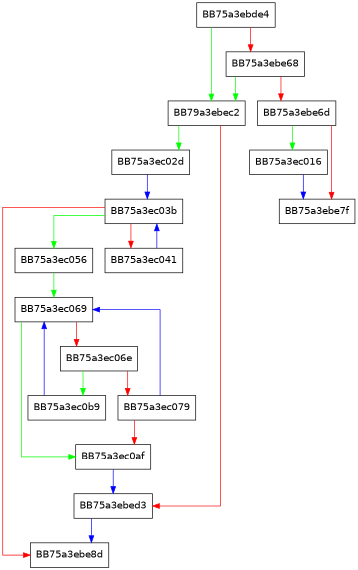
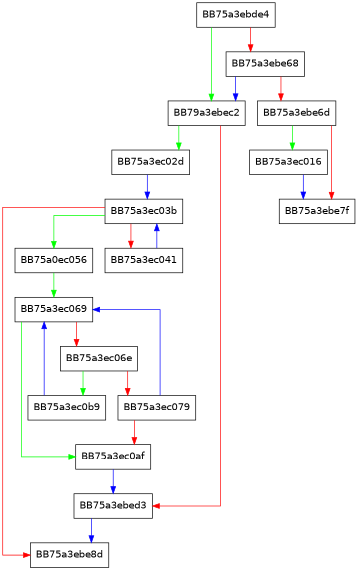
edge "BB75a3ebe68" -> "BB79a3ebec2": color green -> blue
node "BB75a3ec056": label "BB75a3ec056" -> "BB75a0ec056"
